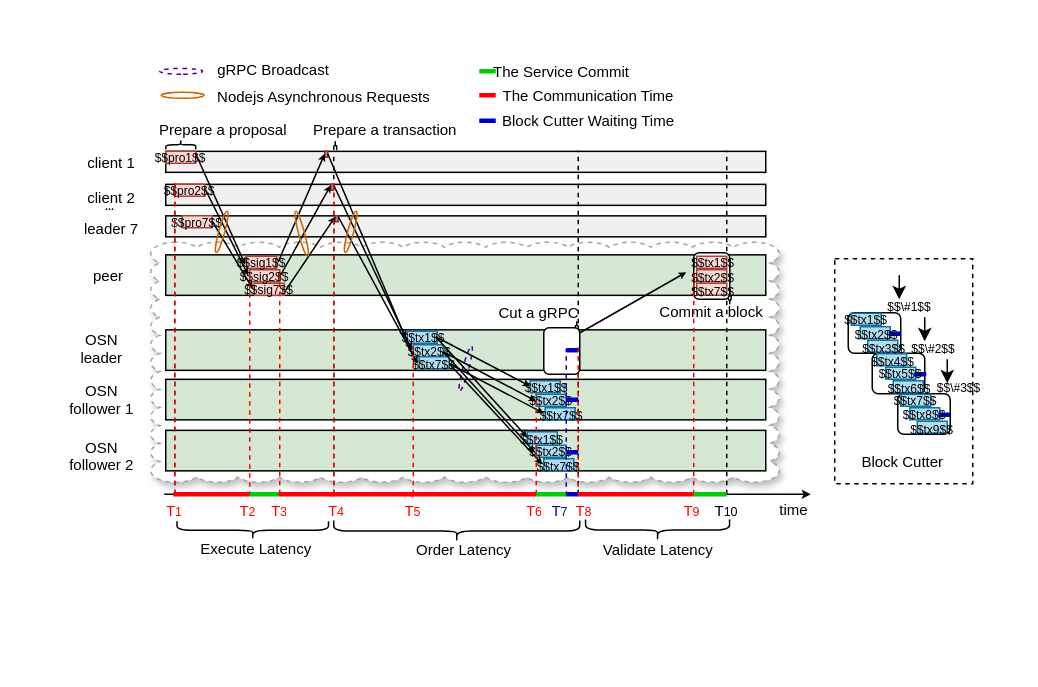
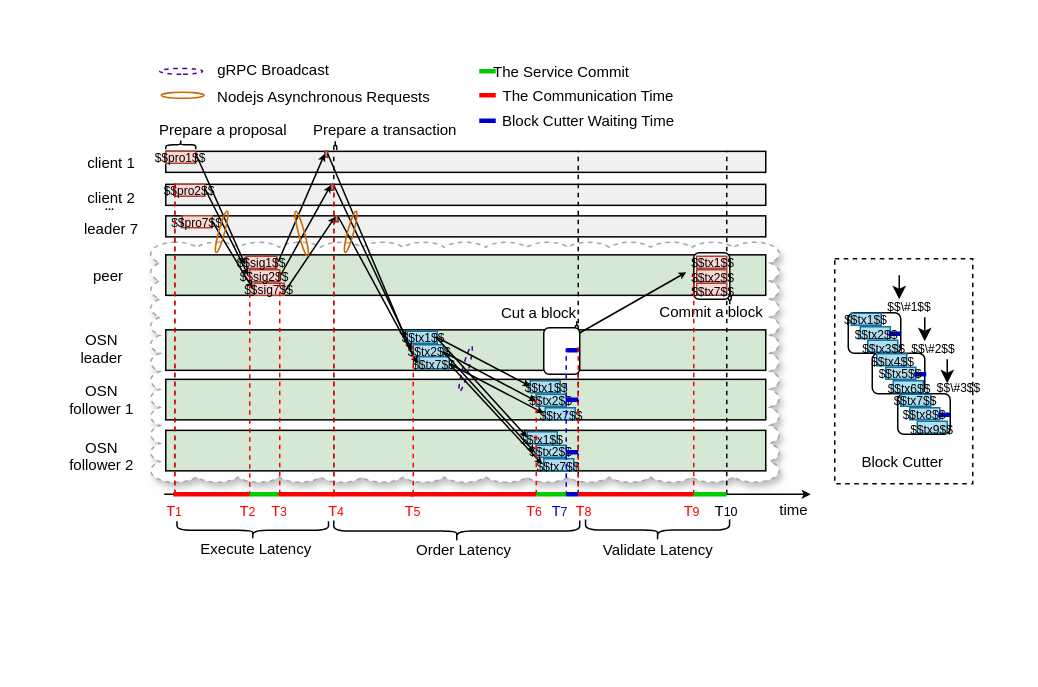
node "Cut a gRPC": label "Cut a gRPC" -> "Cut a block"
